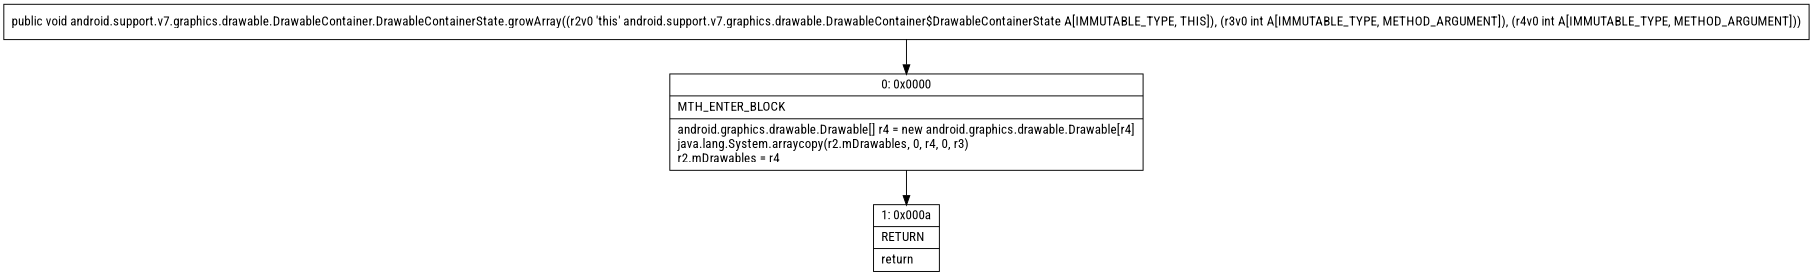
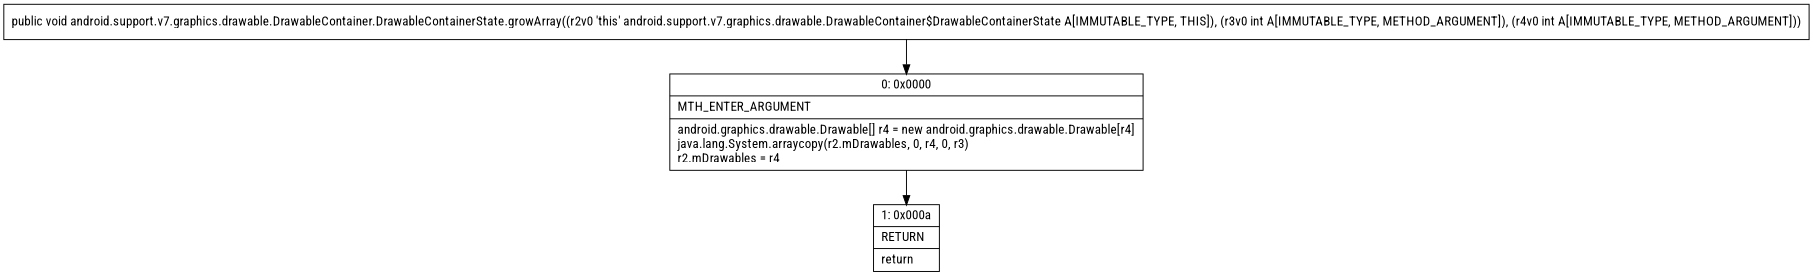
node "0: 0x0000": text "MTH_ENTER_BLOCK" -> "MTH_ENTER_ARGUMENT"
